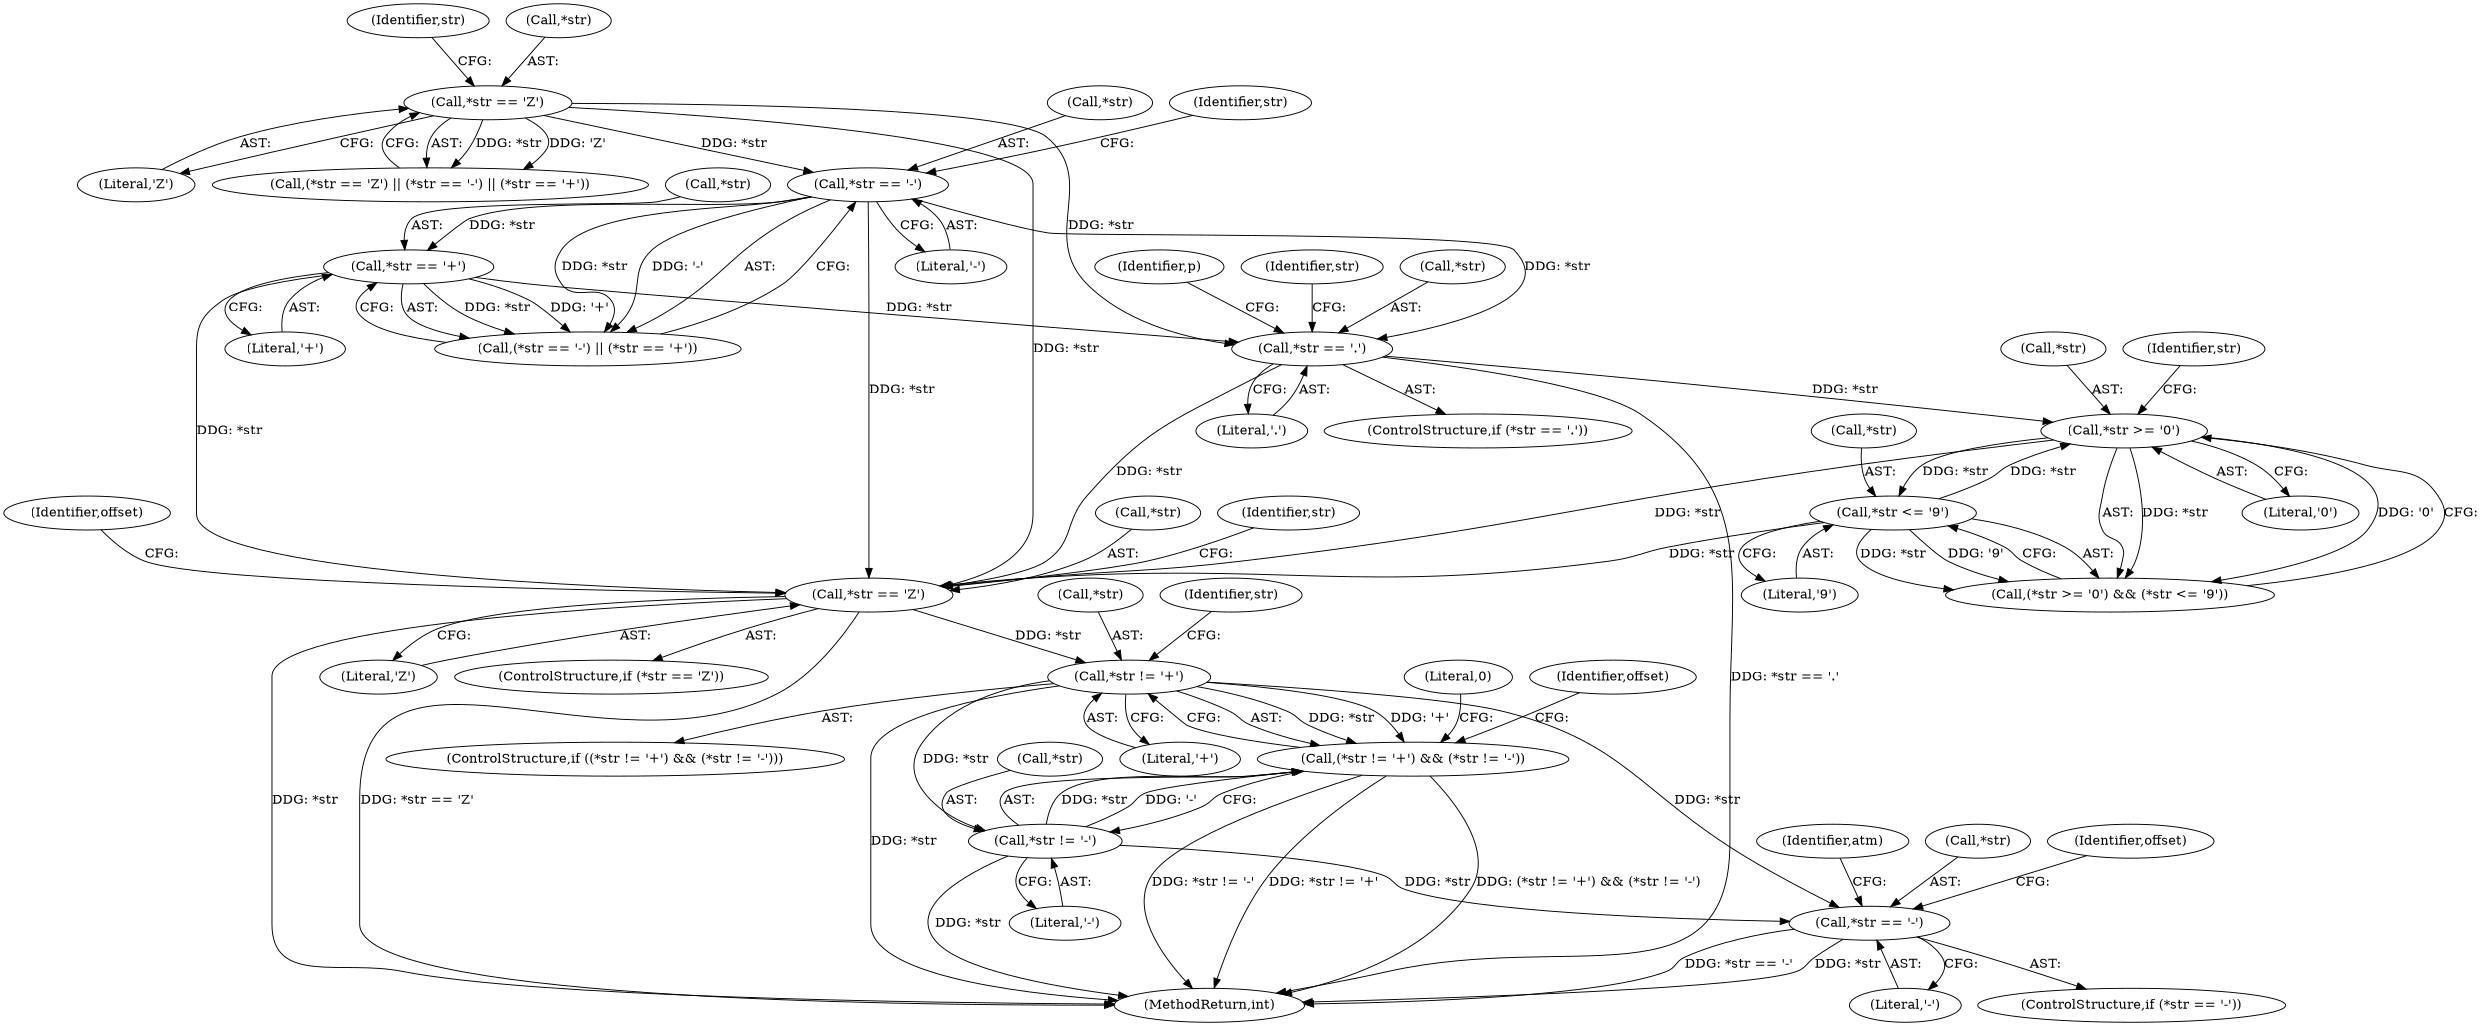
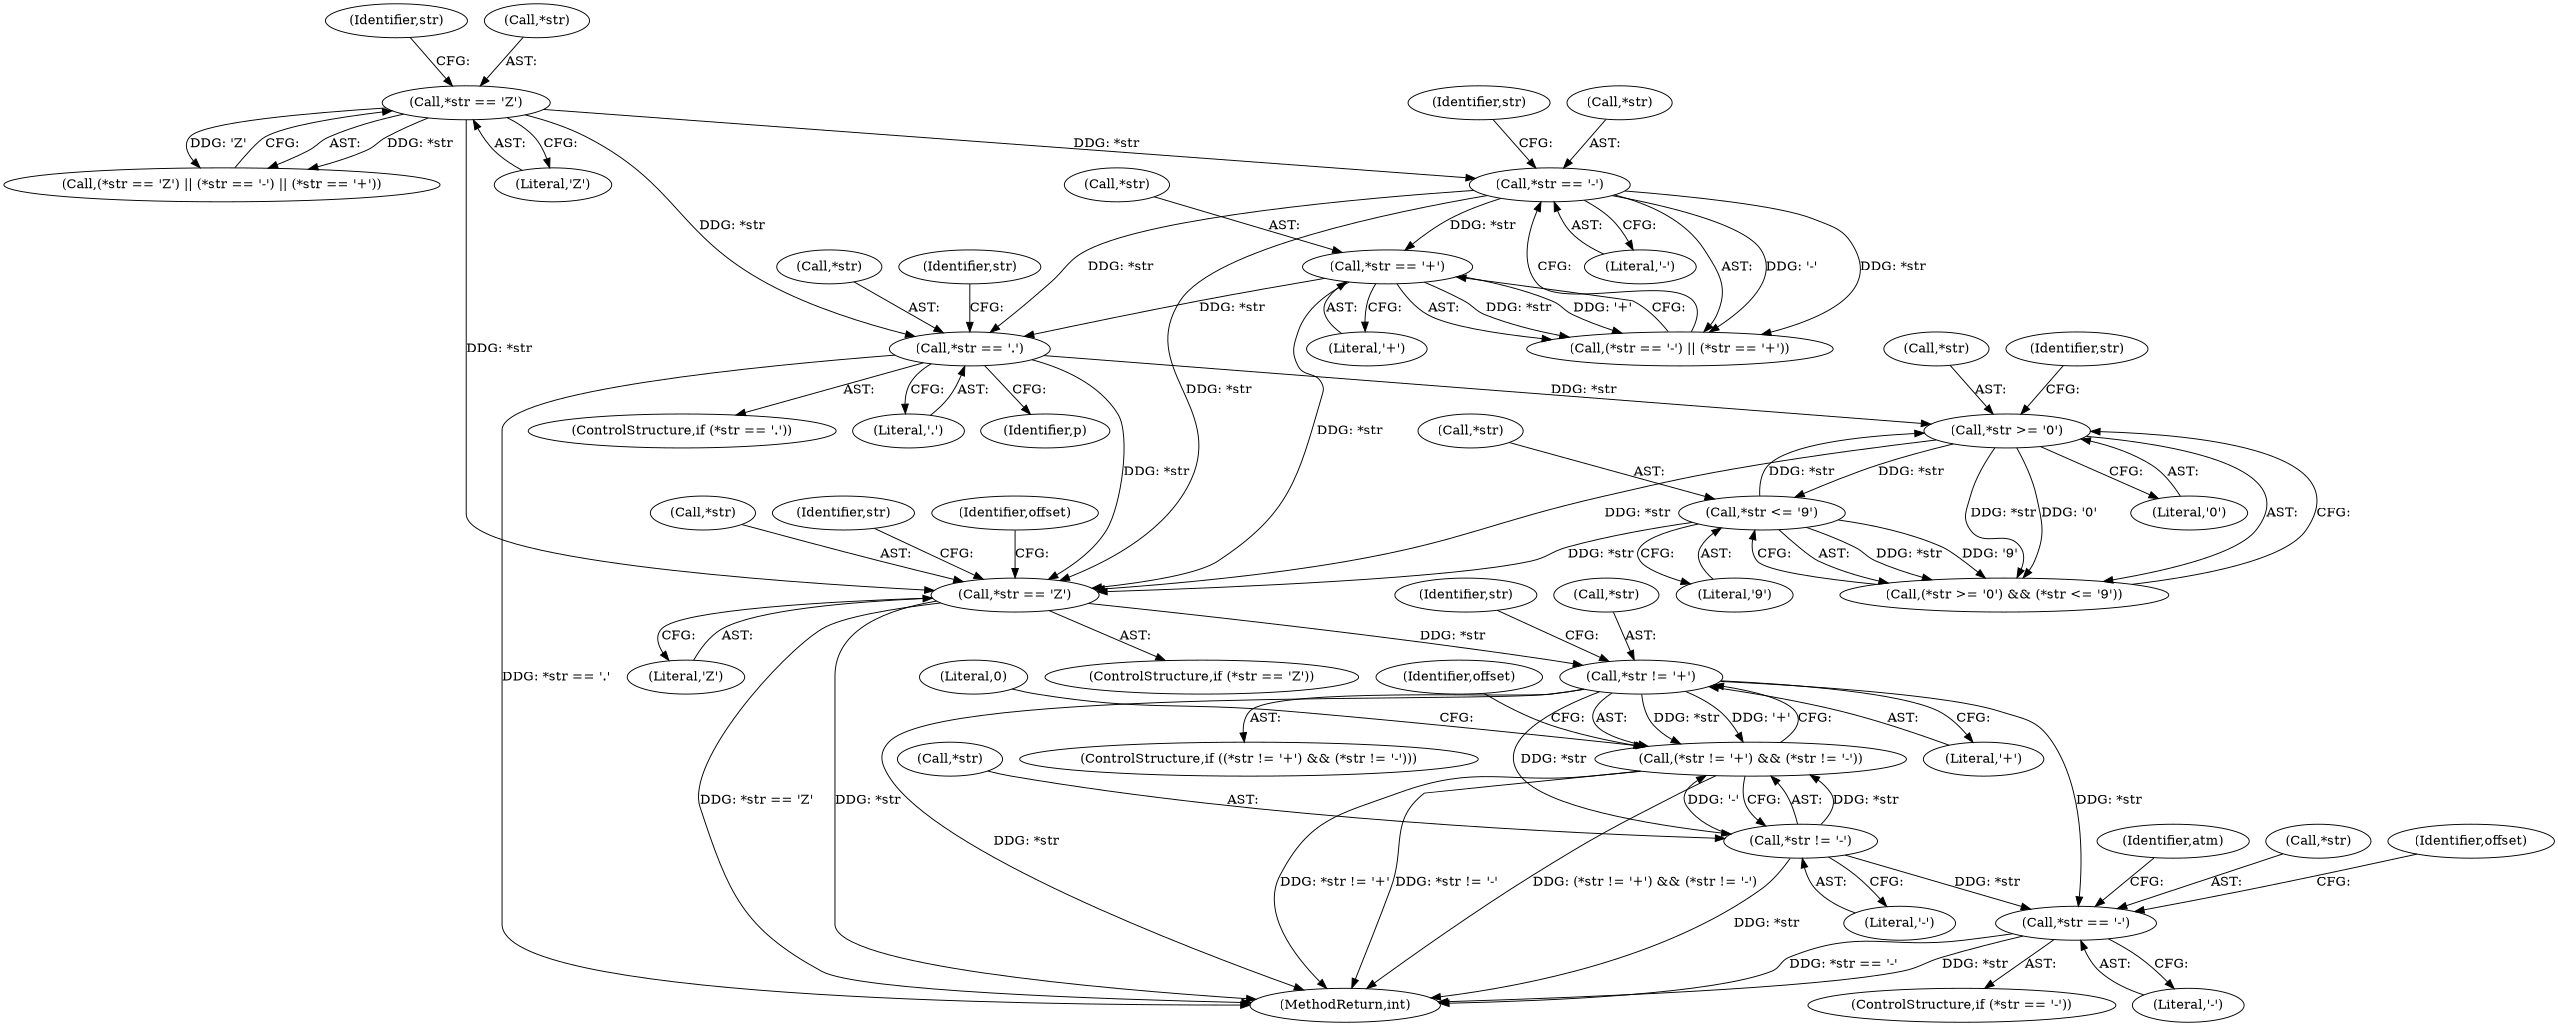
edge "(Identifier,p)" -> "(Call,*str == '.')": reversed
